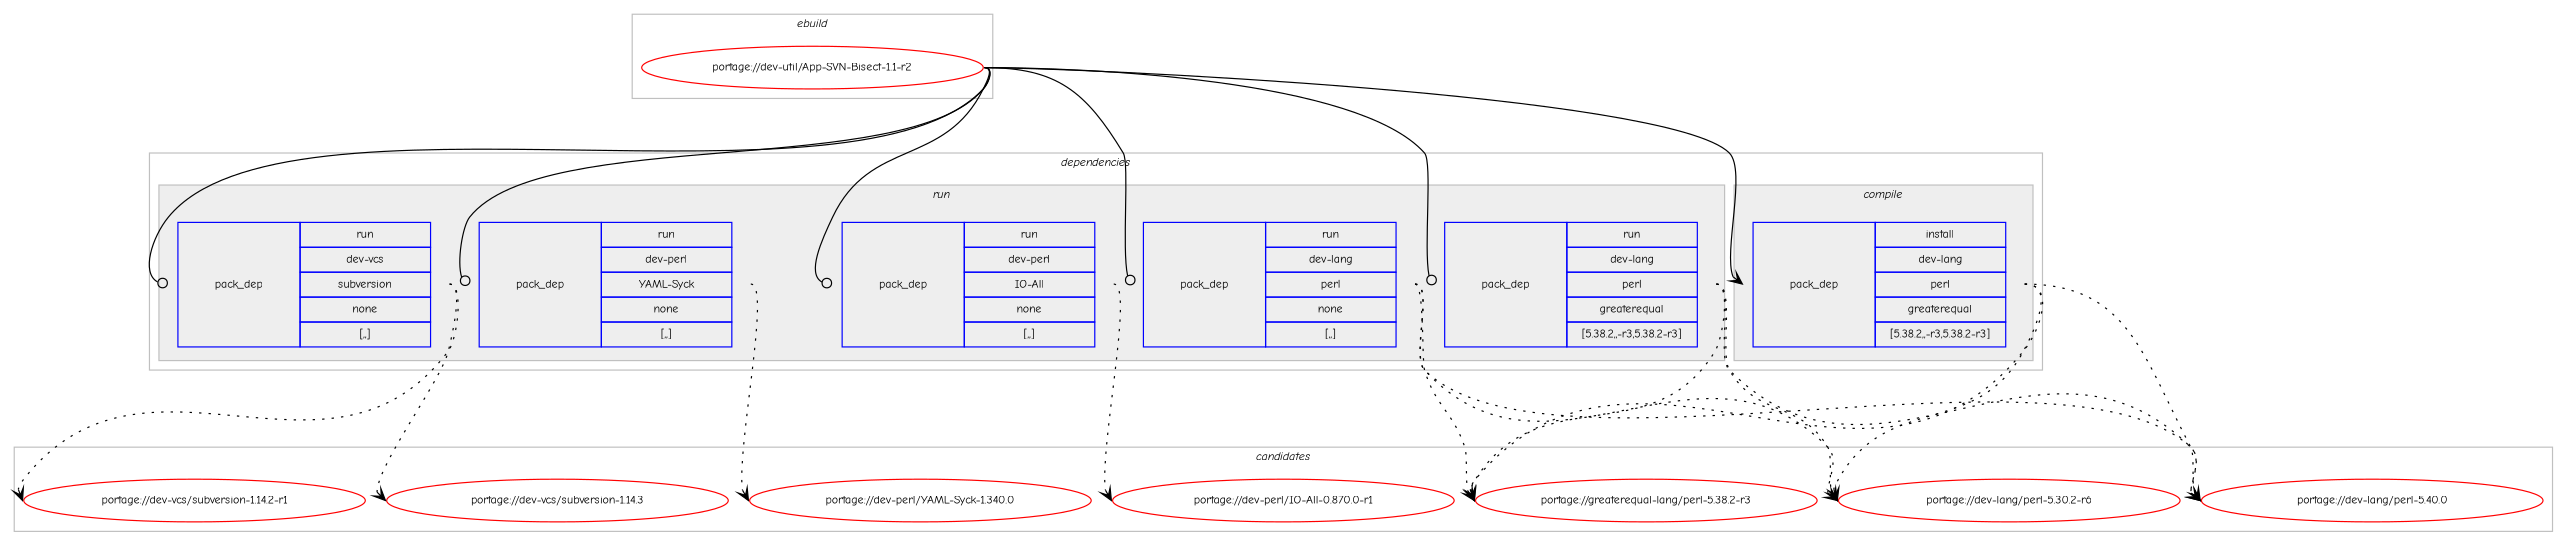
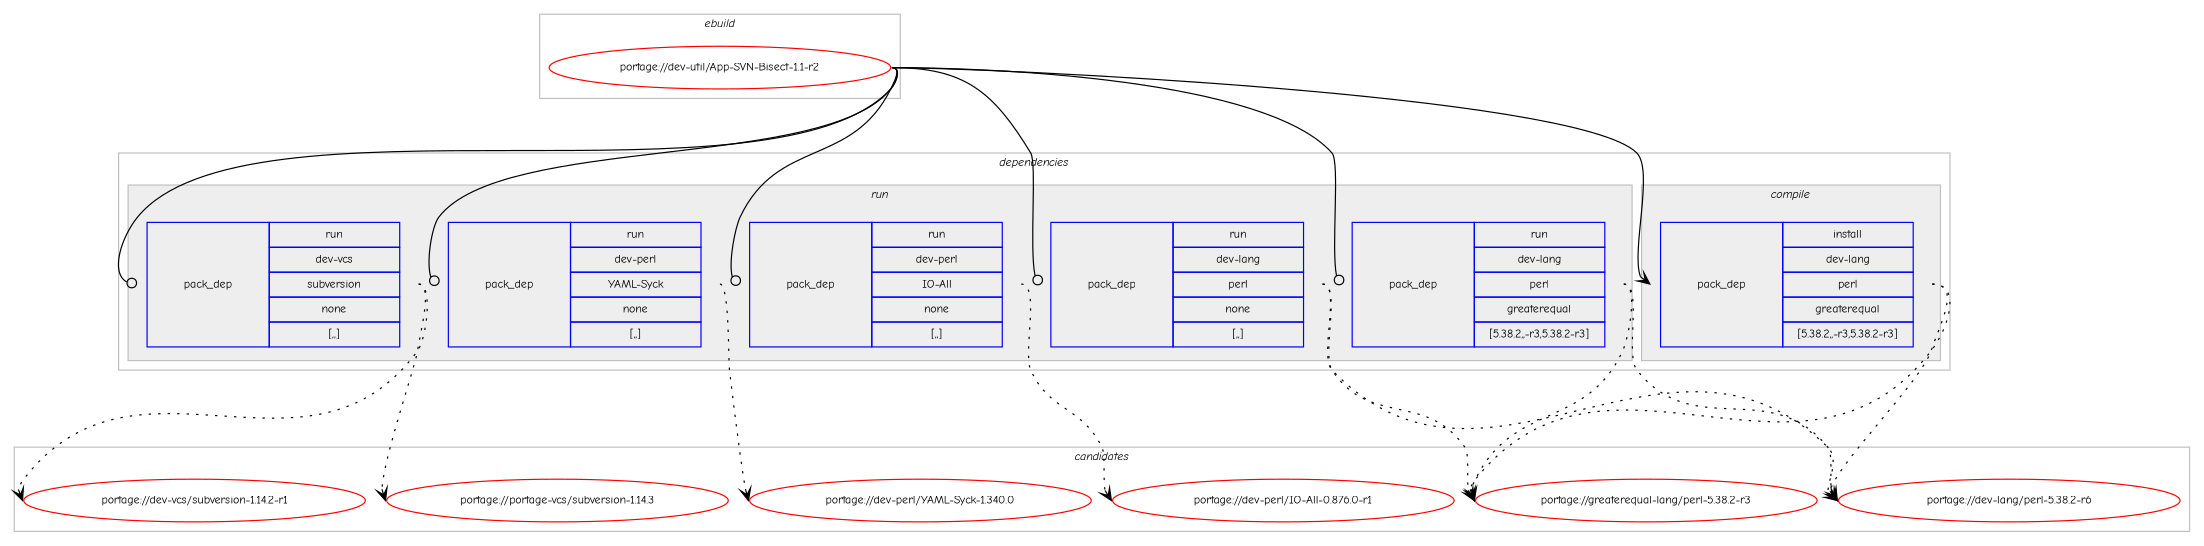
node "portage://dev-vcs/subversion-1.14.3": label "portage://dev-vcs/subversion-1.14.3" -> "portage://portage-vcs/subversion-1.14.3"
node "portage://dev-perl/IO-All-0.870.0-r1": label "portage://dev-perl/IO-All-0.870.0-r1" -> "portage://dev-perl/IO-All-0.876.0-r1"
node "portage://dev-lang/perl-5.30.2-r6": label "portage://dev-lang/perl-5.30.2-r6" -> "portage://dev-lang/perl-5.38.2-r6"
node "portage://dev-lang/perl-5.40.0": removed
